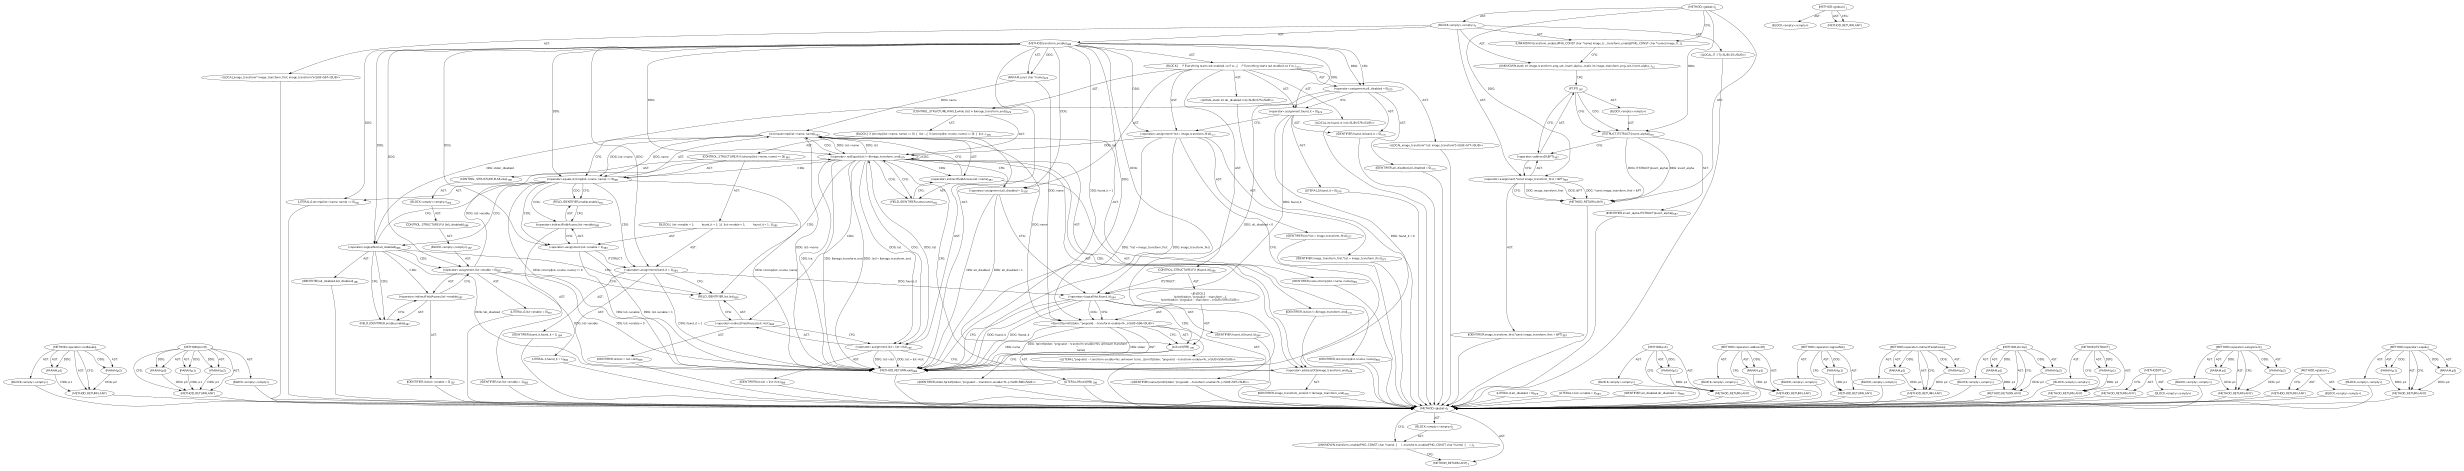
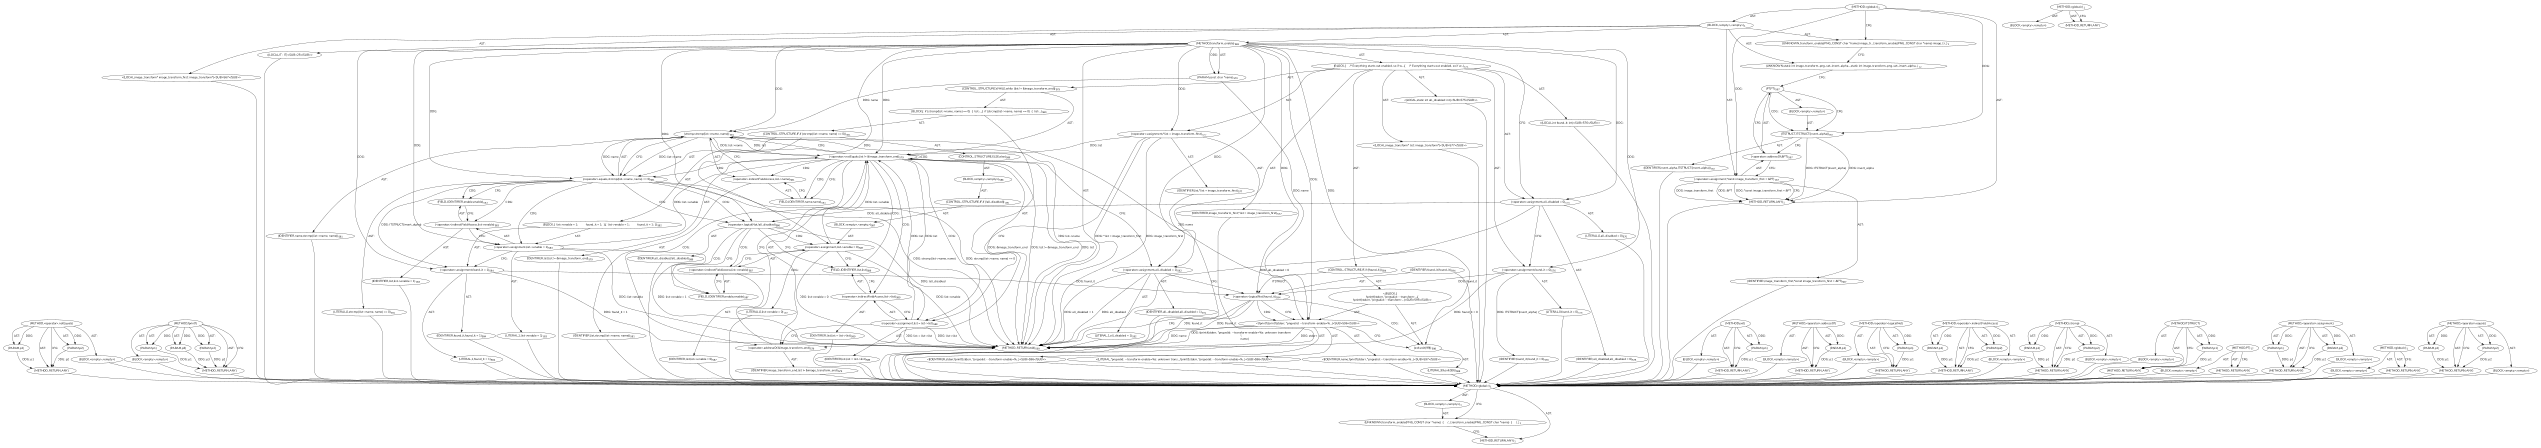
edge "(METHOD,transform_enable)" -> "(LITERAL,0,strcmp(list->name, name) == 0)": now "(METHOD,transform_enable)" -> "(strcmp,strcmp(list->name, name))"
edge "(<operator>.assignment,all_disabled = 0)" -> "(IDENTIFIER,found_it,found_it = 0)": now "(<operator>.assignment,all_disabled = 0)" -> "(LITERAL,0,all_disabled = 0)"
edge "(<operator>.assignment,found_it = 0)" -> "(<operator>.assignment,*list = image_transform_first)": removed, label "CFG:"
edge "(<operator>.assignment,found_it = 0)" -> "(IDENTIFIER,found_it,found_it = 0)": label "AST: " -> "DDG: ITSTRUCT(invert_alpha)"
edge "(<operator>.assignment,all_disabled = 0)" -> "(<operator>.logicalNot,!all_disabled)": label "DDG: stderr_disabled" -> "DDG: all_disabled"
edge "(METHOD,transform_enable)" -> "(exit,exit(99))": label "DDG: found_it = 1" -> "DDG: "
edge "(<operator>.assignment,list->enable = 1)" -> "(<operator>.notEquals,list != &image_transform_end)": added, label "DDG: list->enable"
edge "(<operator>.equals,strcmp(list->name, name) == 0)" -> "(<operator>.assignment,found_it = 1)": label "CDG: " -> "DDG: ITSTRUCT(invert_alpha)"
edge "(<operator>.assignment,list->enable = 1)" -> "(<operator>.assignment,found_it = 1)": label "ITSTRUCT: " -> "CFG: "
edge "(<operator>.assignment,list->enable = 0)" -> "(LITERAL,0,list->enable = 0)": label "AST: " -> "CDG: "
edge "(<operator>.assignment,found_it = 1)" -> "(FIELD_IDENTIFIER,list,list)": removed, label "CFG:"
edge "(<operator>.assignment,all_disabled = 1)" -> "(IDENTIFIER,all_disabled,all_disabled = 1)": added, label "AST:"
edge "(<operator>.assignment,list->enable = 1)" -> "(LITERAL,1,list->enable = 1)": added, label "AST:"
edge "(<operator>.logicalNot,!found_it)" -> "(IDENTIFIER,found_it,!found_it)": reversed
node "(LITERAL,1,all_disabled = 1)": added
edge "(exit,exit(99))" -> "(METHOD_RETURN,void)": removed, label "CFG:"
